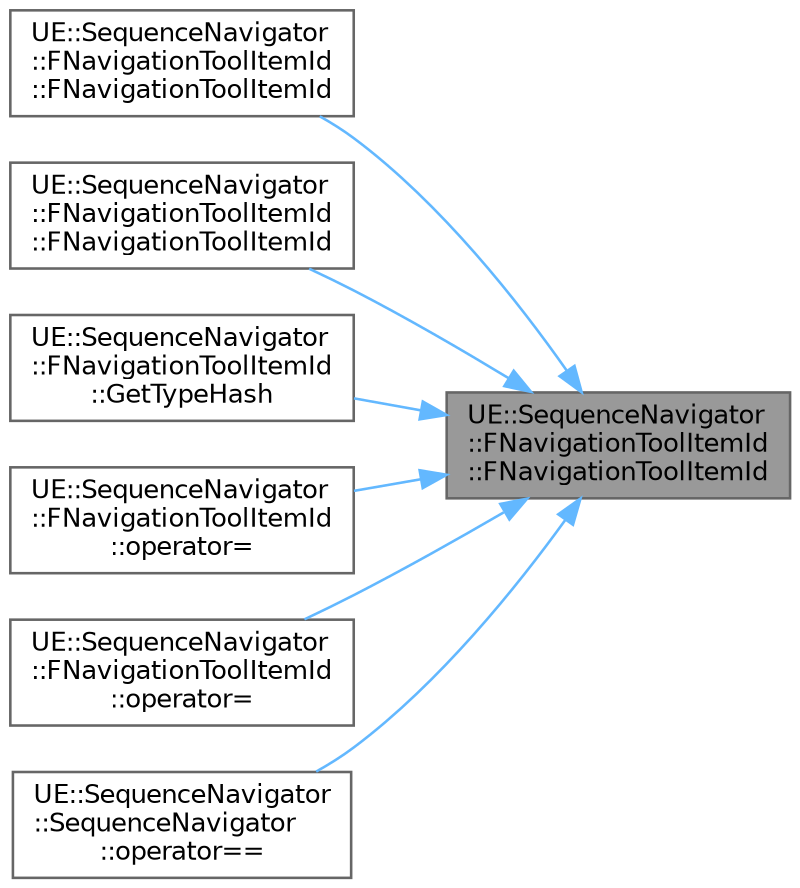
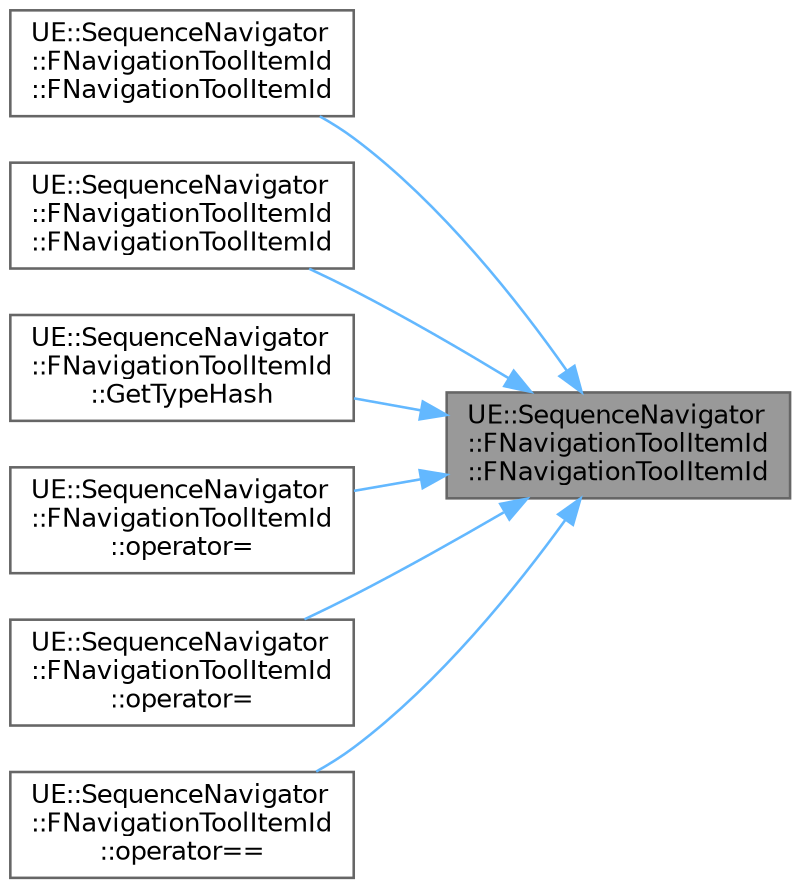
node "UE::SequenceNavigator ::SequenceNavigator ::operator==": label "UE::SequenceNavigator ::SequenceNavigator ::operator==" -> "UE::SequenceNavigator ::FNavigationToolItemId ::operator=="
